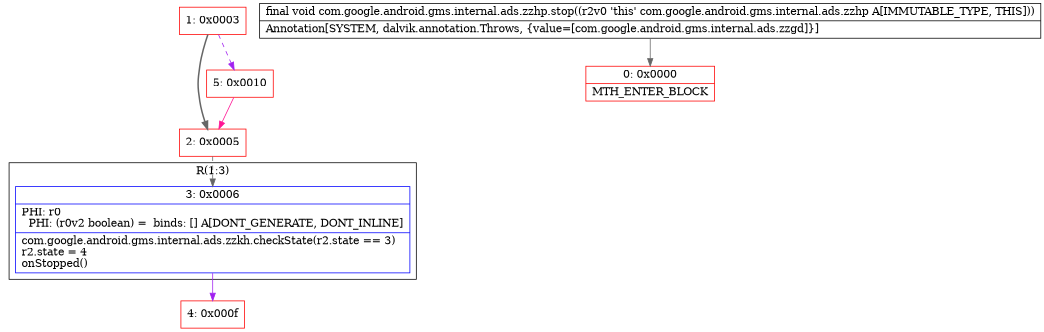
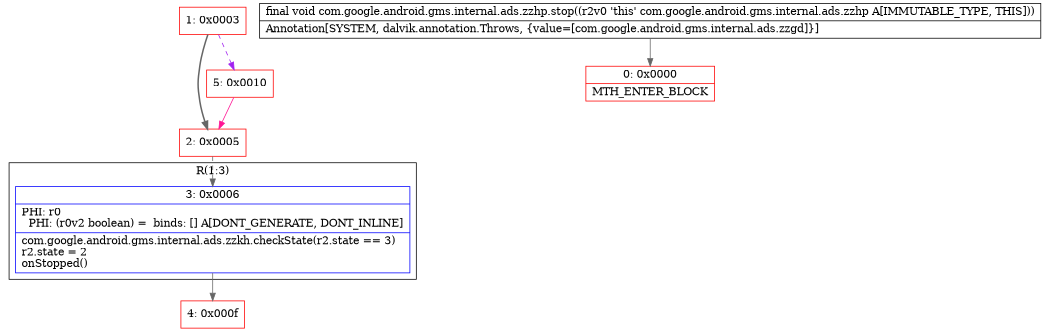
node "3: 0x0006": text "r2.state = 4" -> "r2.state = 2"
edge "3: 0x0006" -> "4: 0x000f": color purple -> gray40
